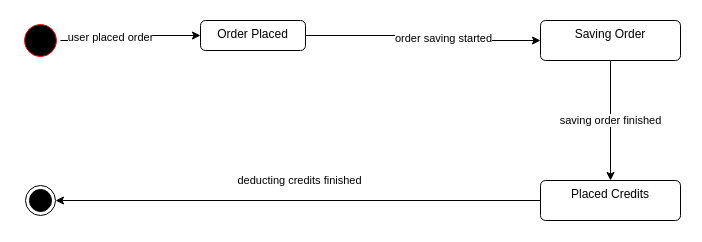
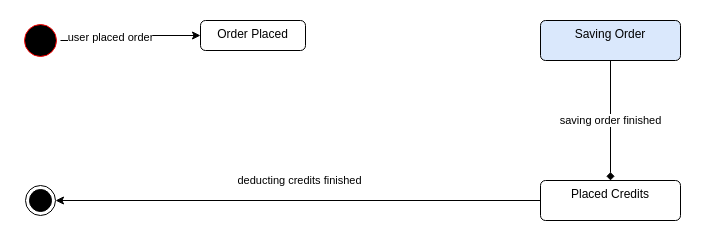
edge "Order Placed" -> "Saving Order": removed, label "order saving started"
node "Saving Order": fillcolor #ffffff -> #dae8fc
edge "Saving Order" -> "Placed Credits": arrowhead classic -> diamond
